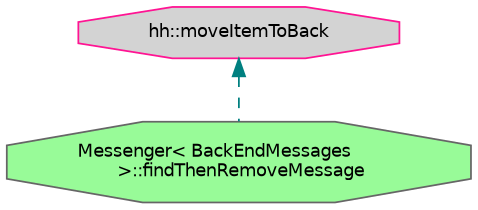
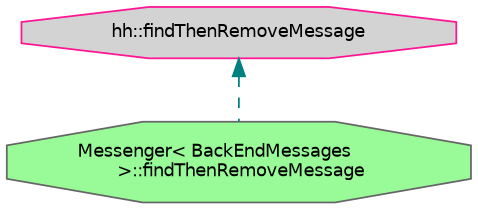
node "hh::moveItemToBack": label "hh::moveItemToBack" -> "hh::findThenRemoveMessage"
